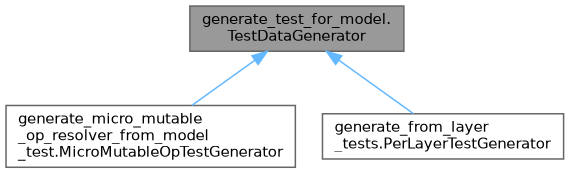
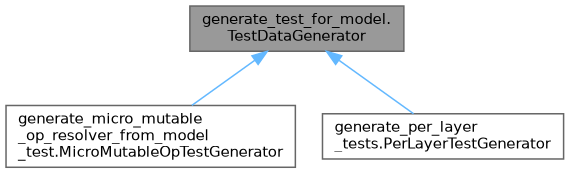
node "generate_from_layer _tests.PerLayerTestGenerator": label "generate_from_layer _tests.PerLayerTestGenerator" -> "generate_per_layer _tests.PerLayerTestGenerator"
